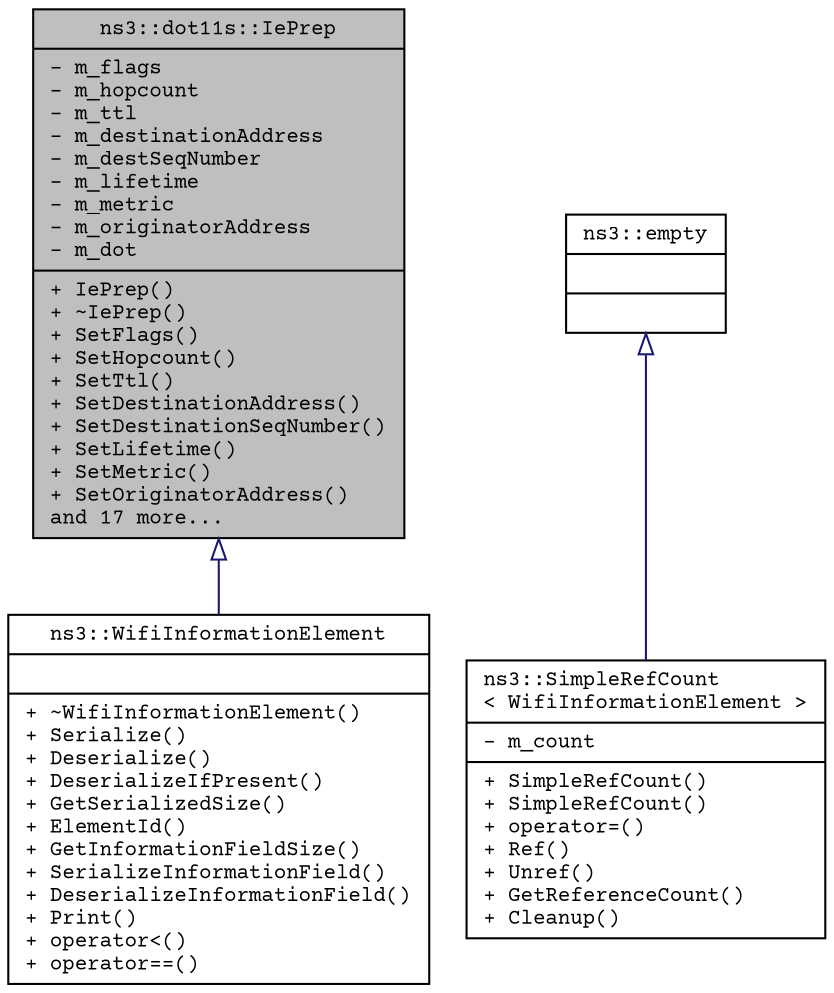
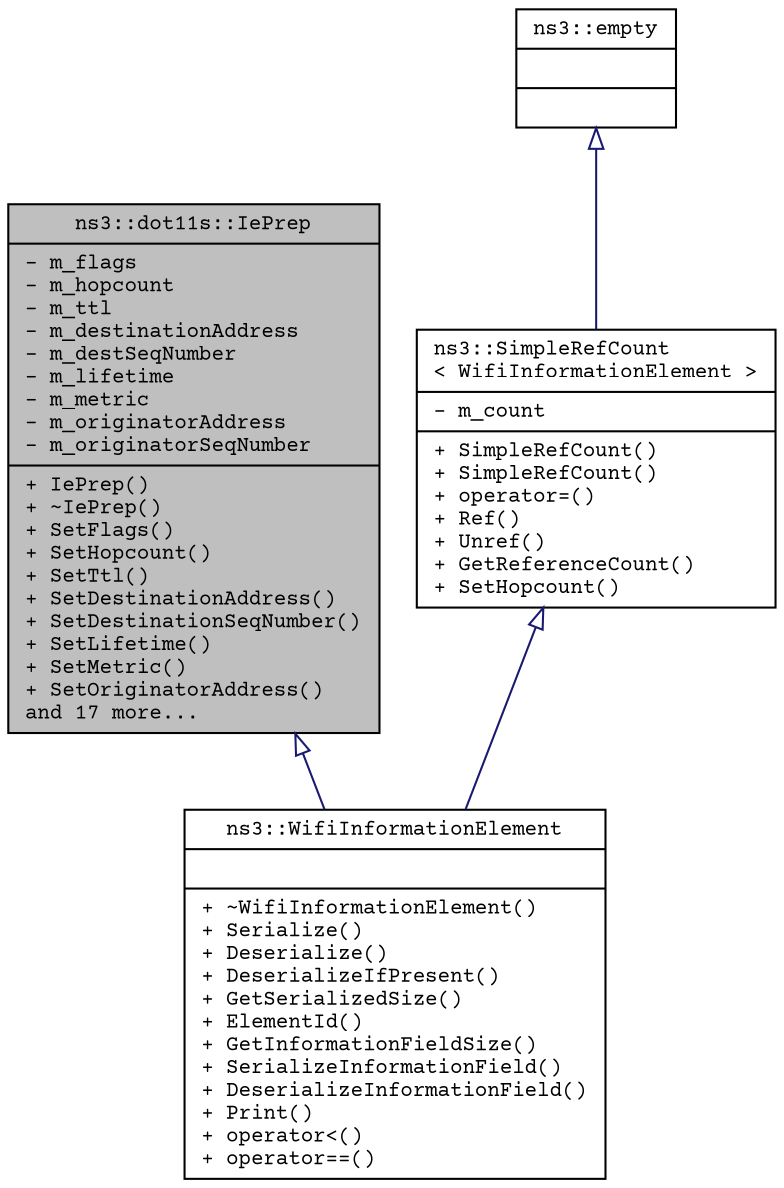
node "ns3::dot11s::IePrep": text "- m_dot" -> "- m_originatorSeqNumber"
edge "ns3::WifiInformationElement" -> "ns3::SimpleRefCount": added
node "ns3::SimpleRefCount": text "+ Cleanup()" -> "+ SetHopcount()"
